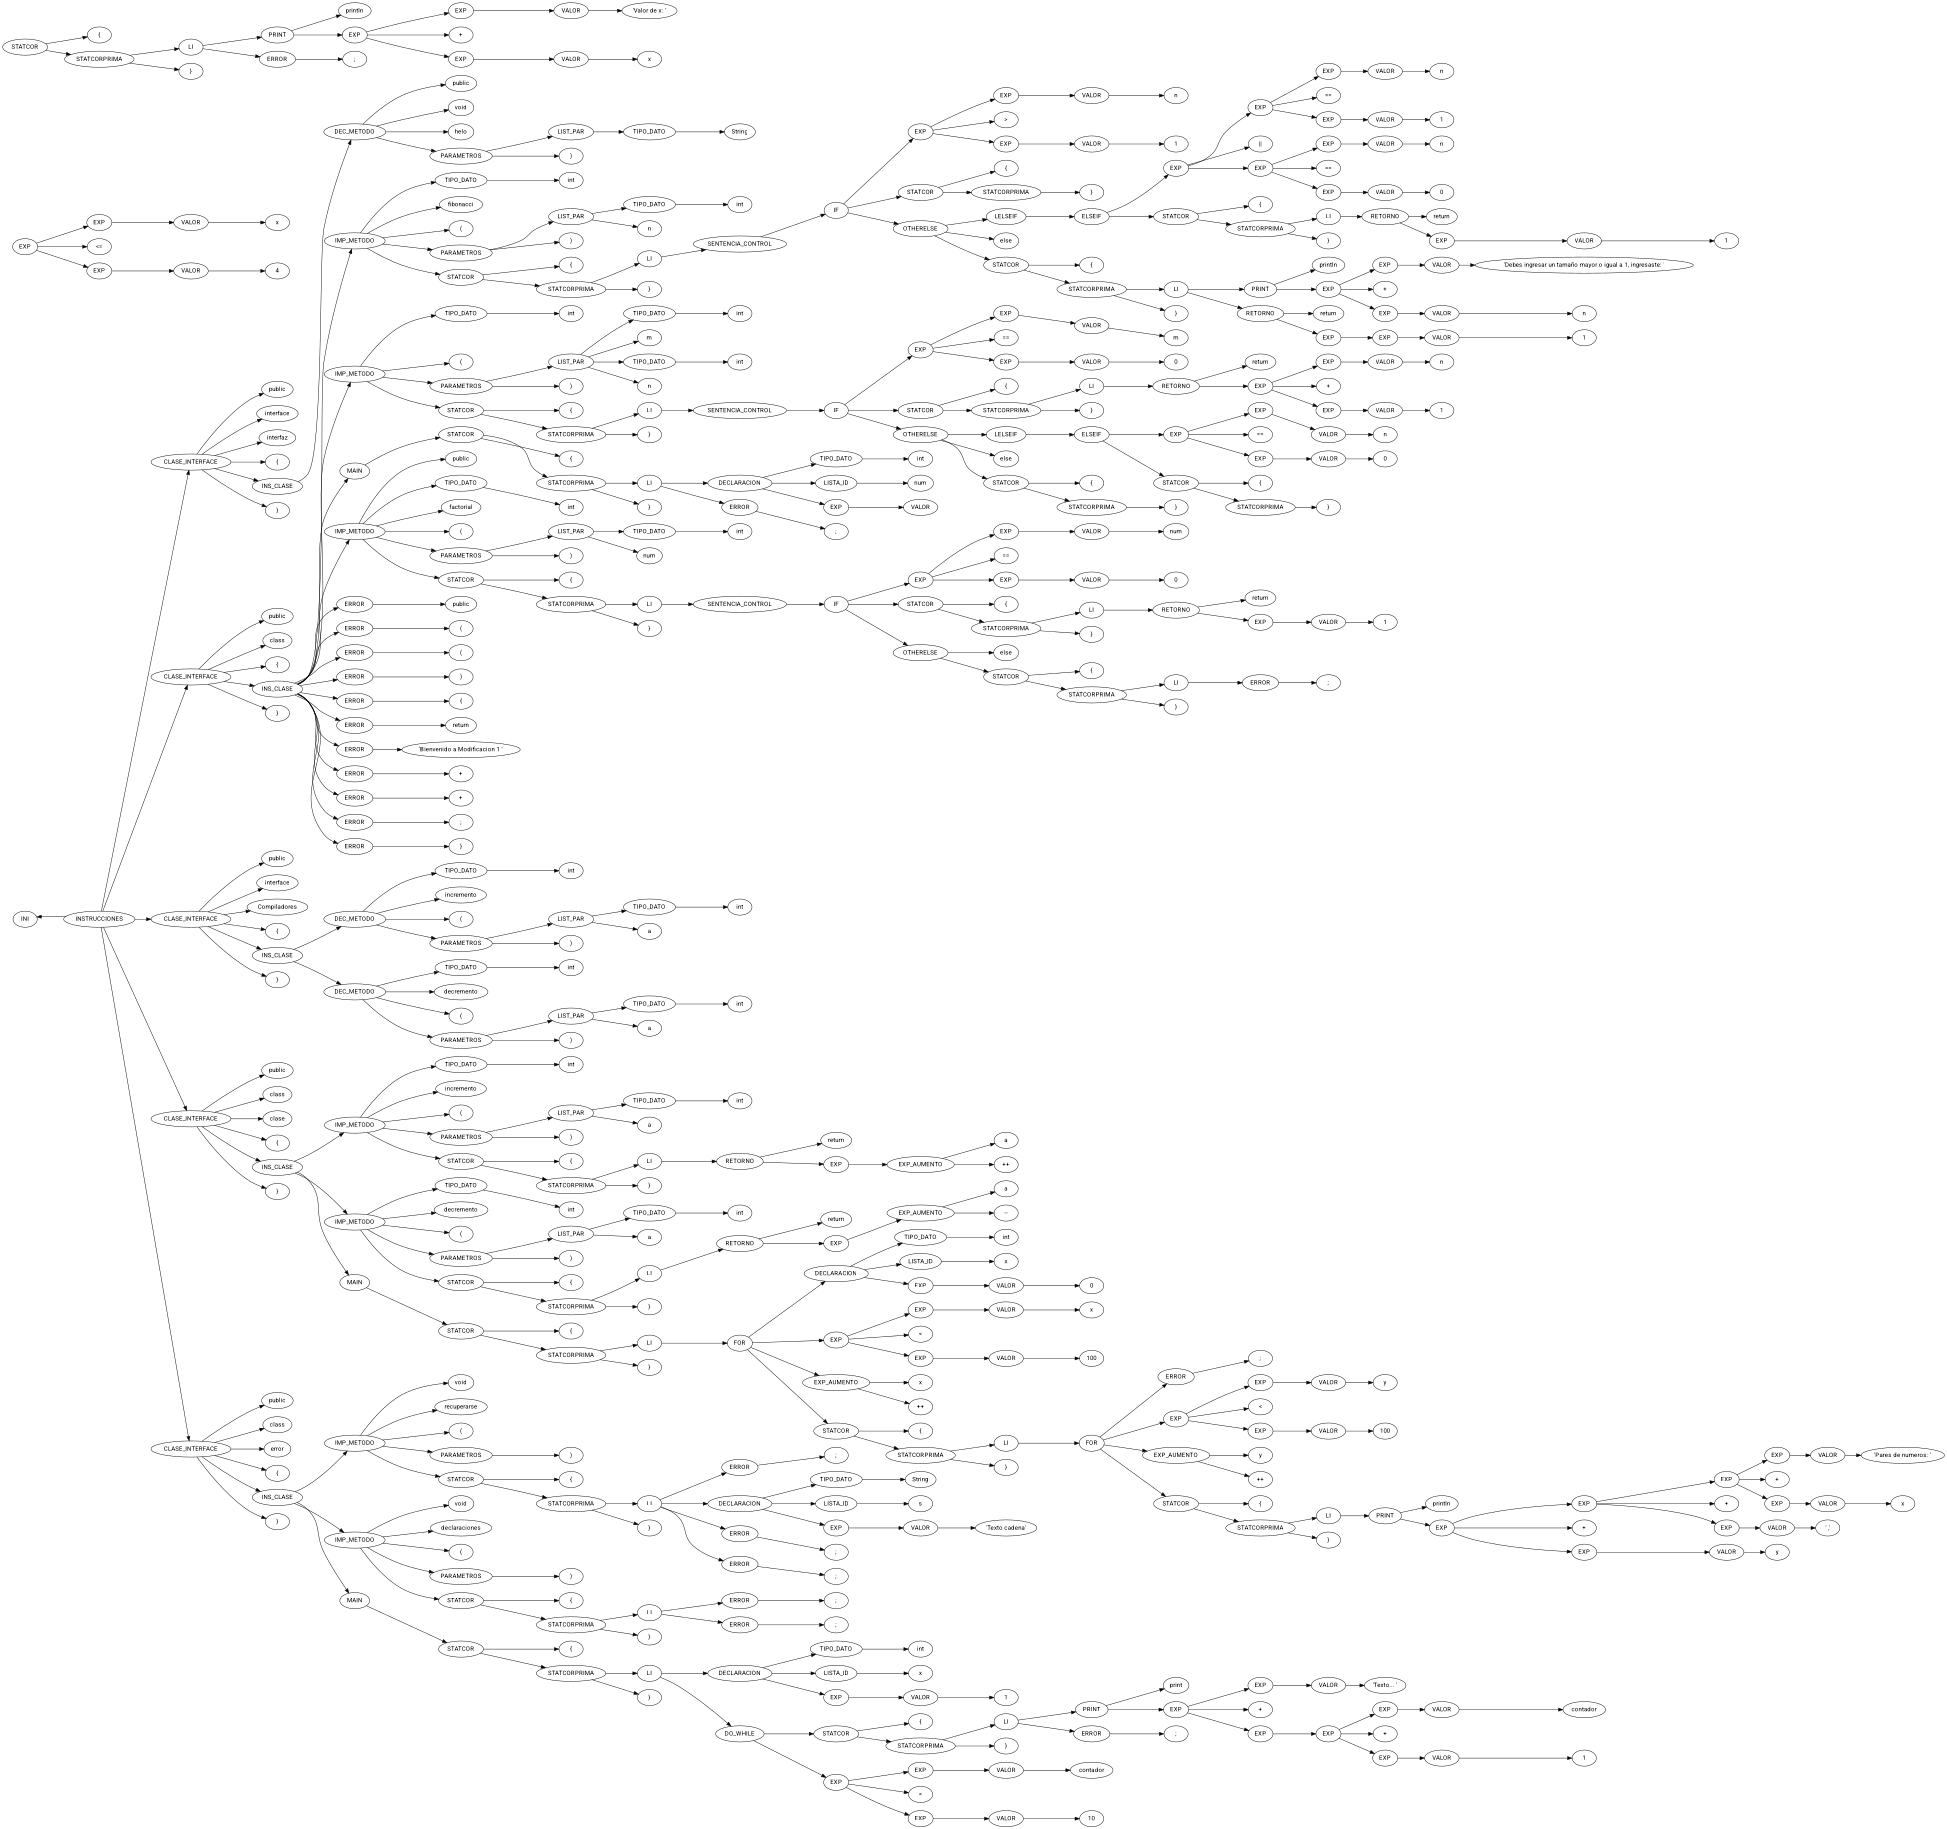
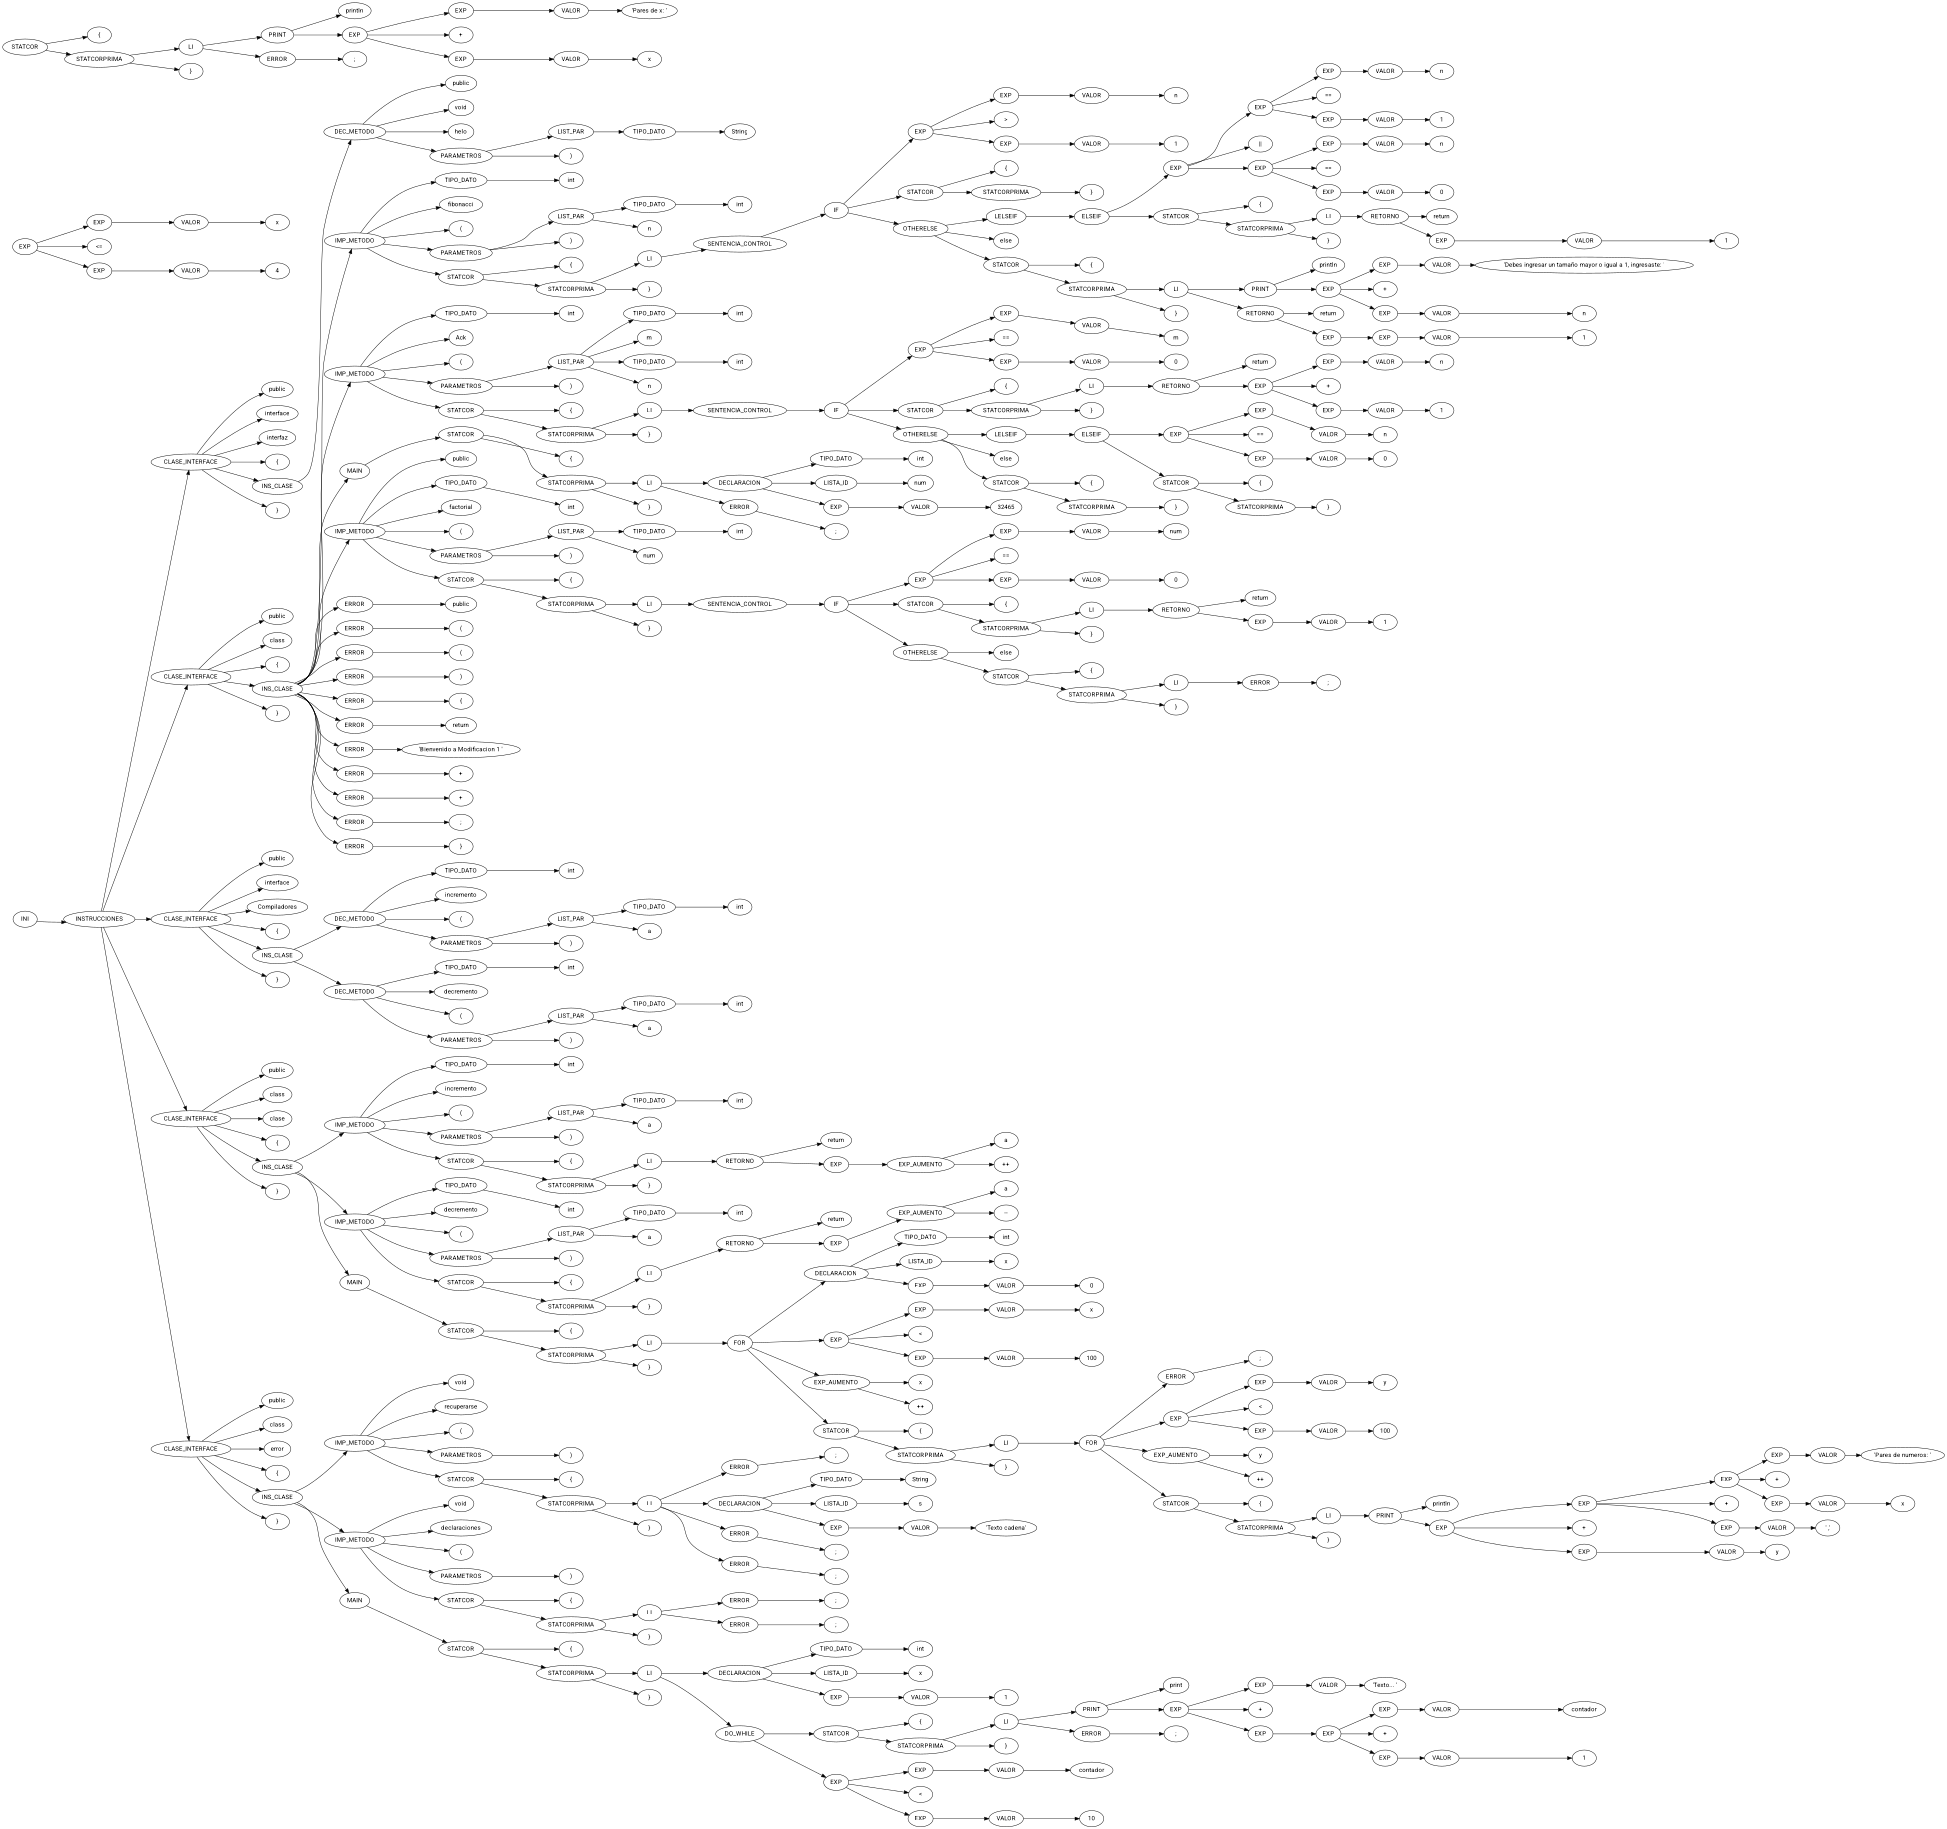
node "'Valor de x: '": label "'Valor de x: '" -> "'Pares de x: '"
node "Ack": added
node "32465": added
edge "INSTRUCCIONES" -> "INI": reversed
